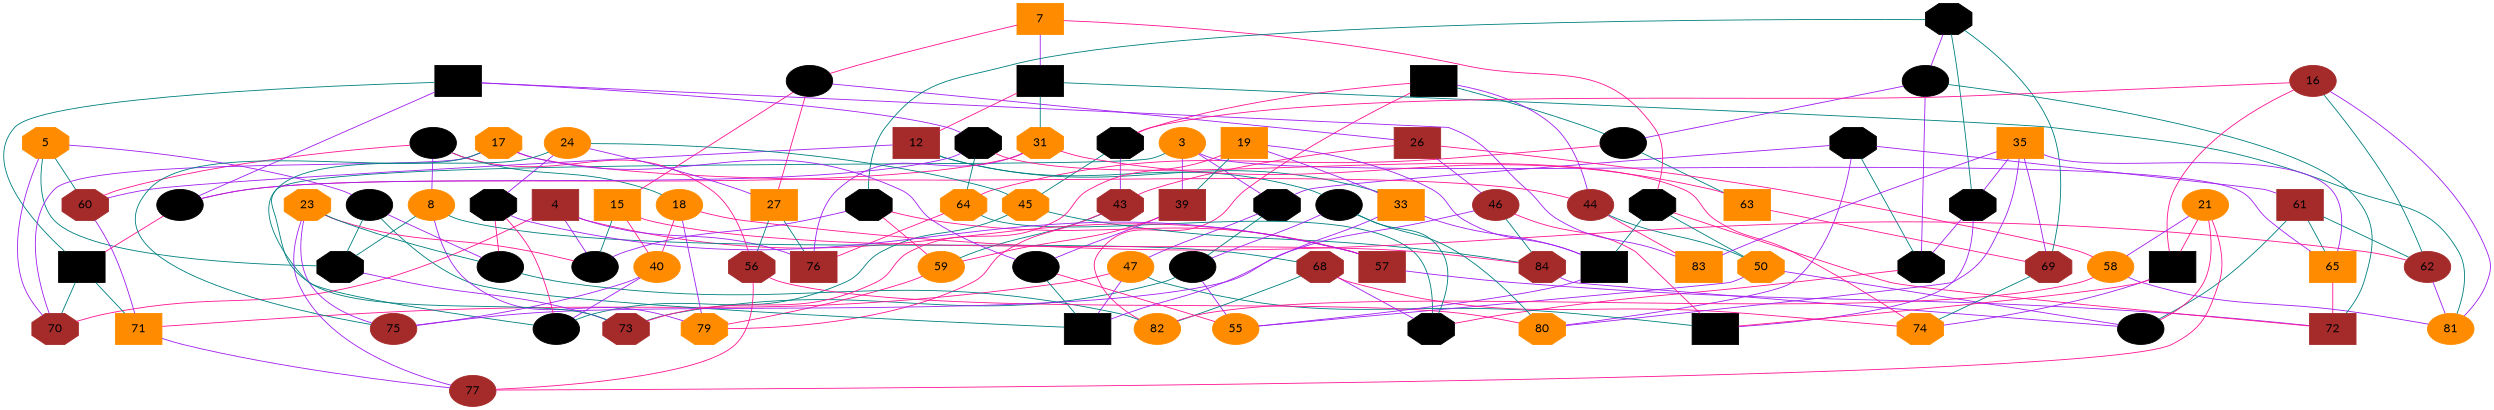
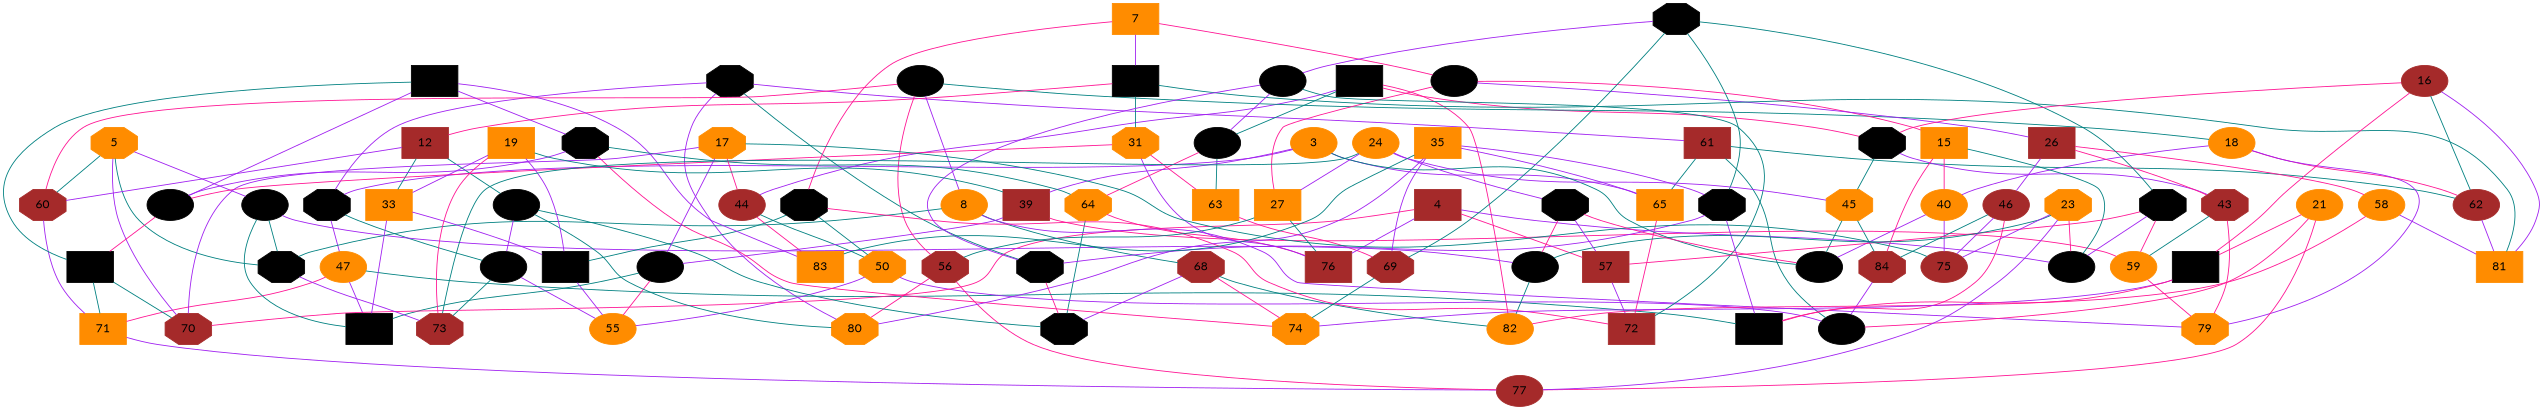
edge "24" -- "45": color teal -> purple
edge "35" -- "83": color purple -> teal
edge "18" -- "40": color deeppink -> purple
edge "21" -- "58": removed
node "81": shape ellipse -> box
